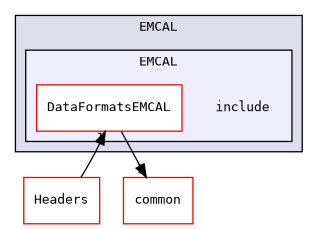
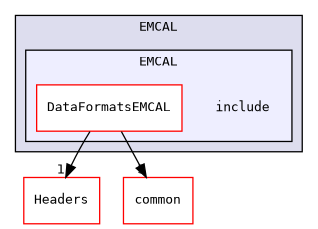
edge "Headers" -> "DataFormatsEMCAL": reversed
